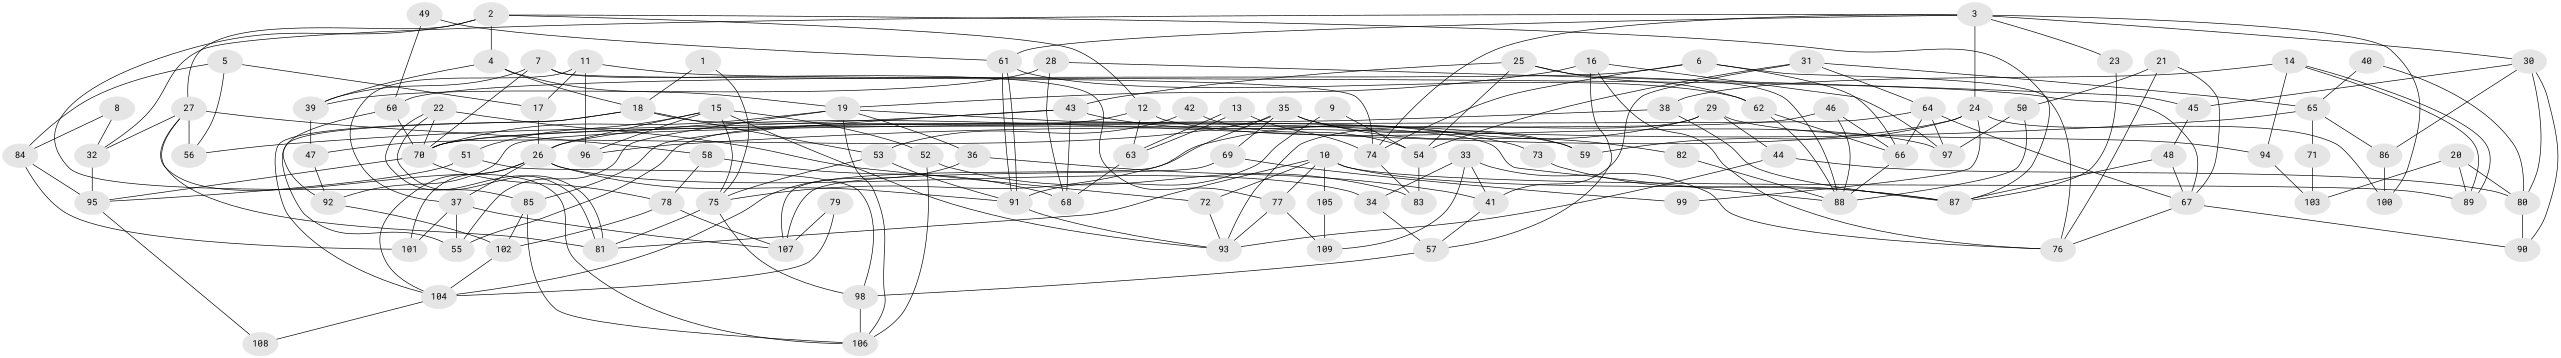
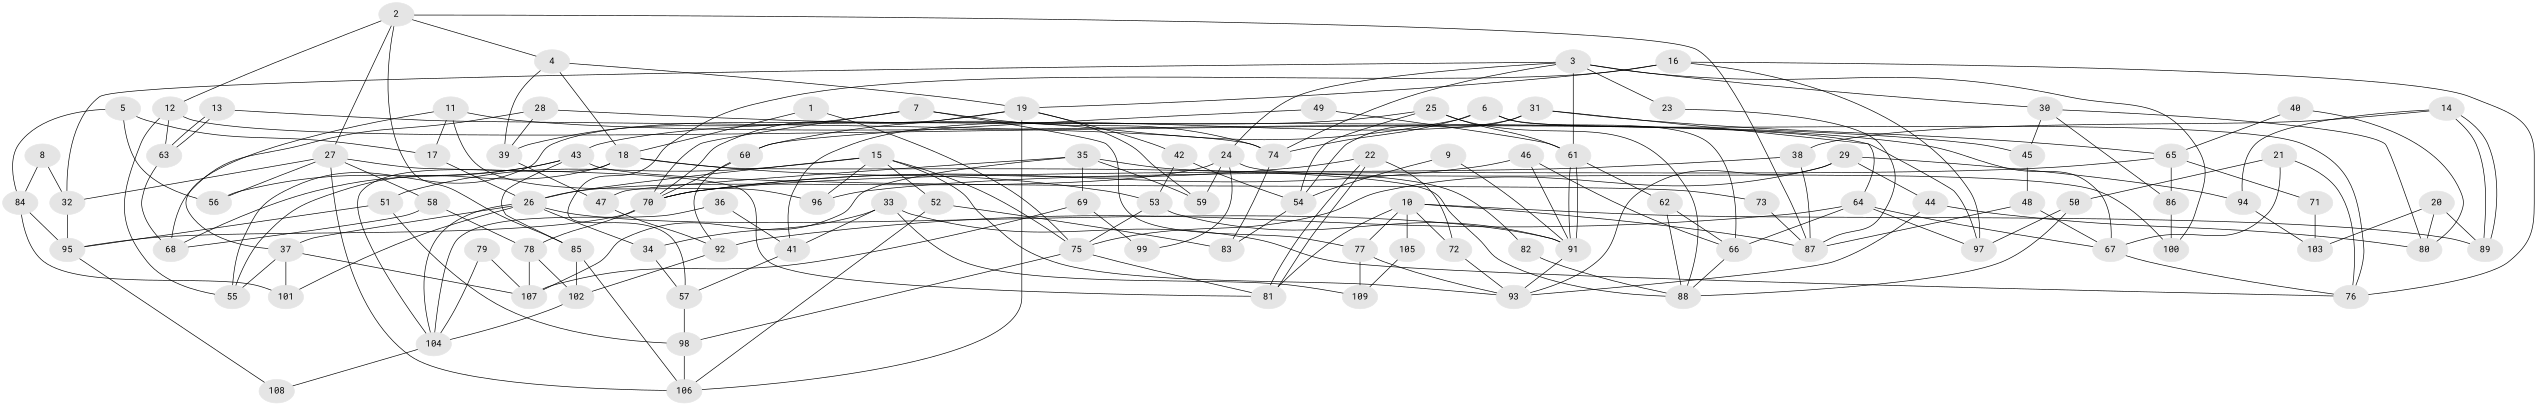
edge "25" -- "62": now "25" -- "61"
edge "19" -- "36": now "19" -- "42"
edge "46" -- "88": now "46" -- "91"
node "90": removed
